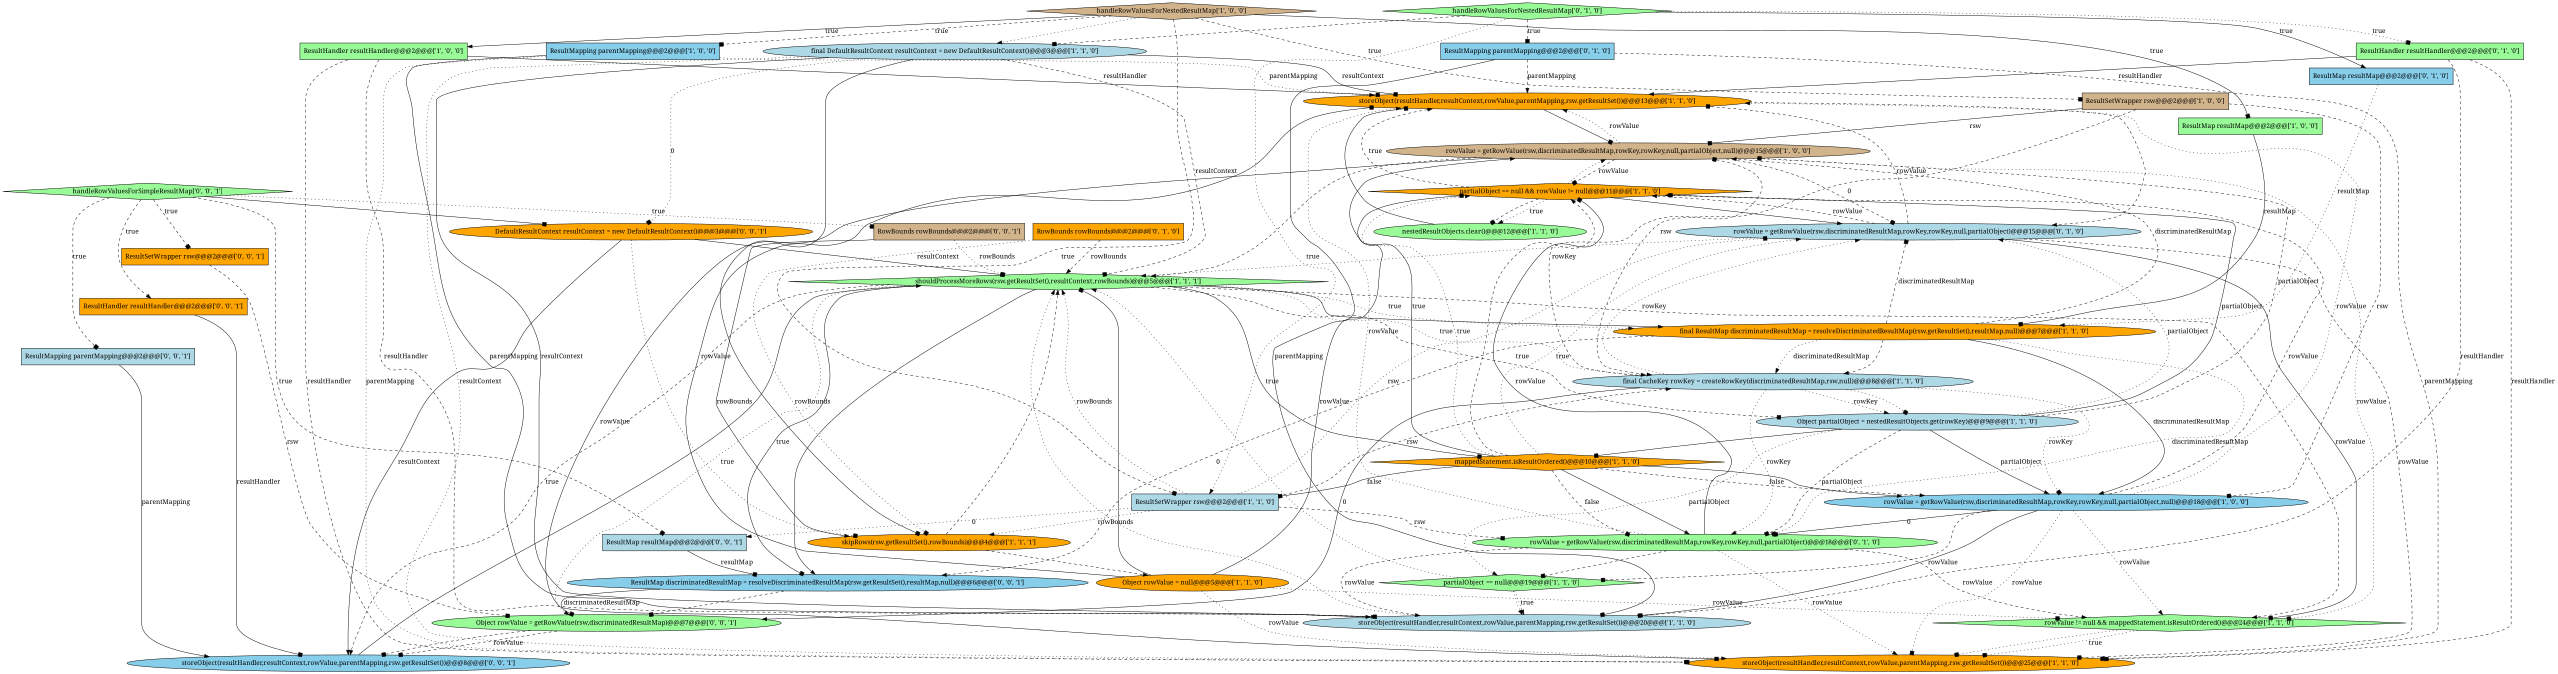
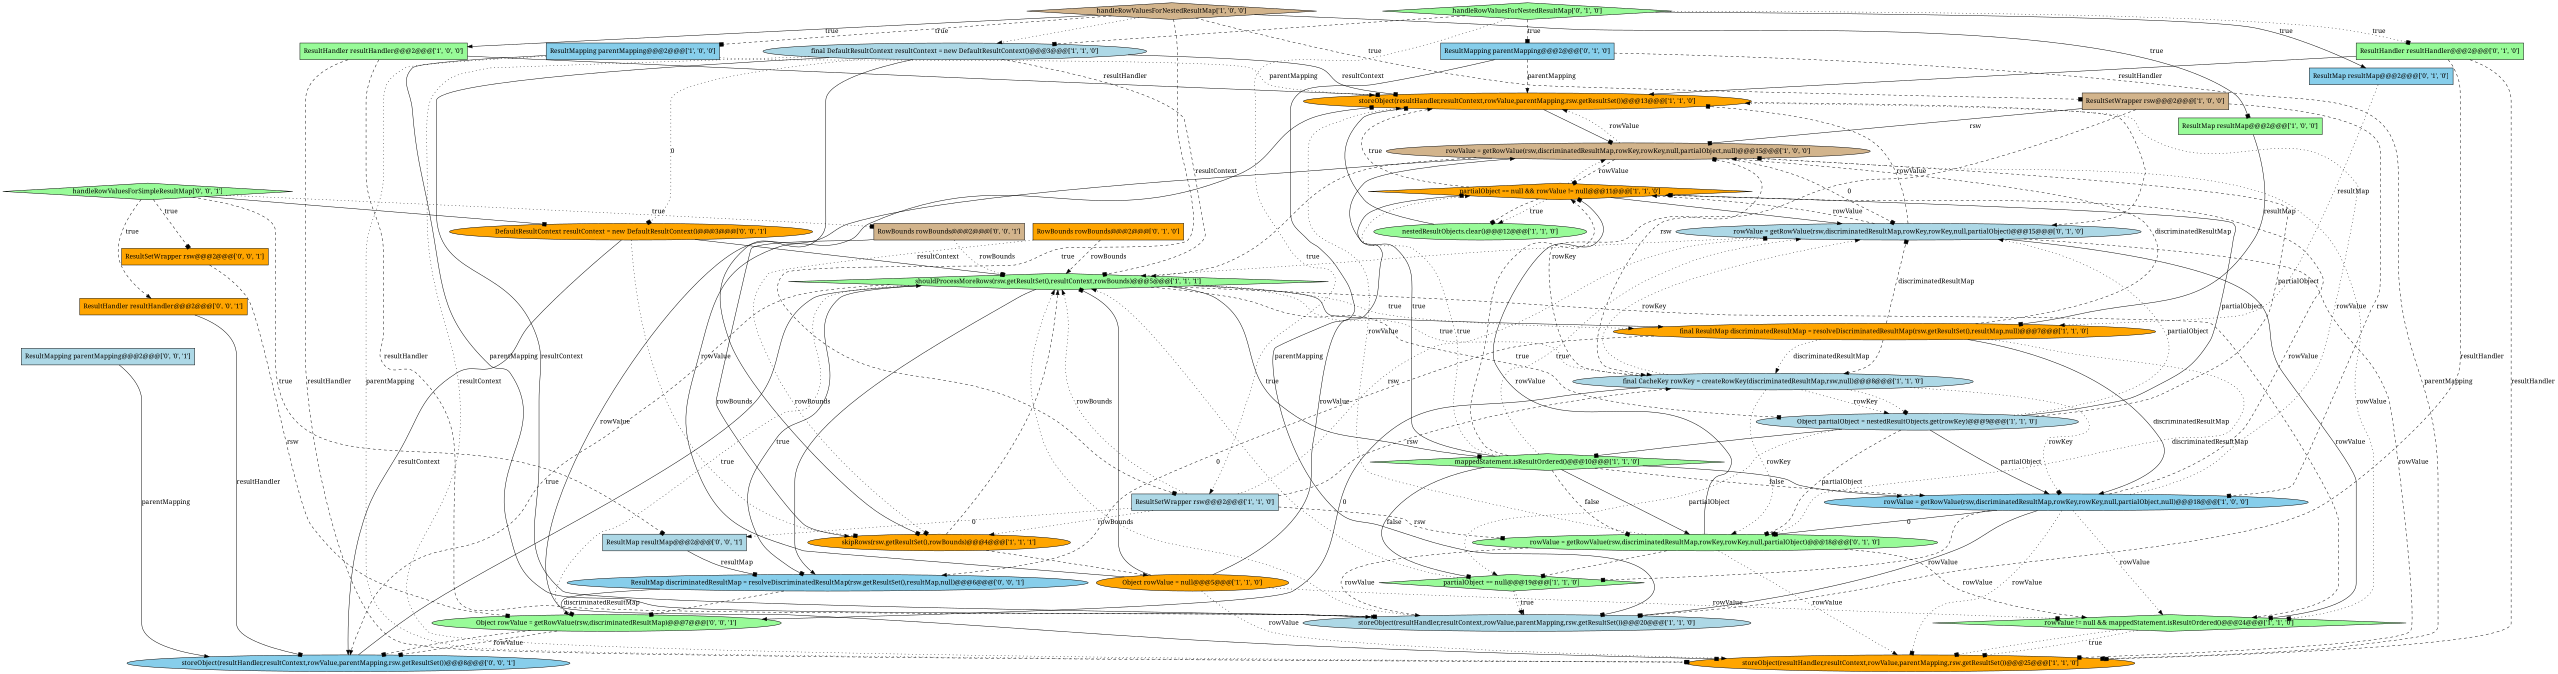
edge "handleRowValuesForSimpleResultMap['0', '0', '1']" -> "ResultMapping parentMapping@@@2@@@['0', '0', '1']": removed, label "true"
node "mappedStatement.isResultOrdered()@@@10@@@['1', '1', '0']": fillcolor orange -> palegreen
edge "mappedStatement.isResultOrdered()@@@10@@@['1', '1', '0']" -> "ResultSetWrapper rsw@@@2@@@['1', '1', '0']": now "mappedStatement.isResultOrdered()@@@10@@@['1', '1', '0']" -> "partialObject == null@@@19@@@['1', '1', '0']"
